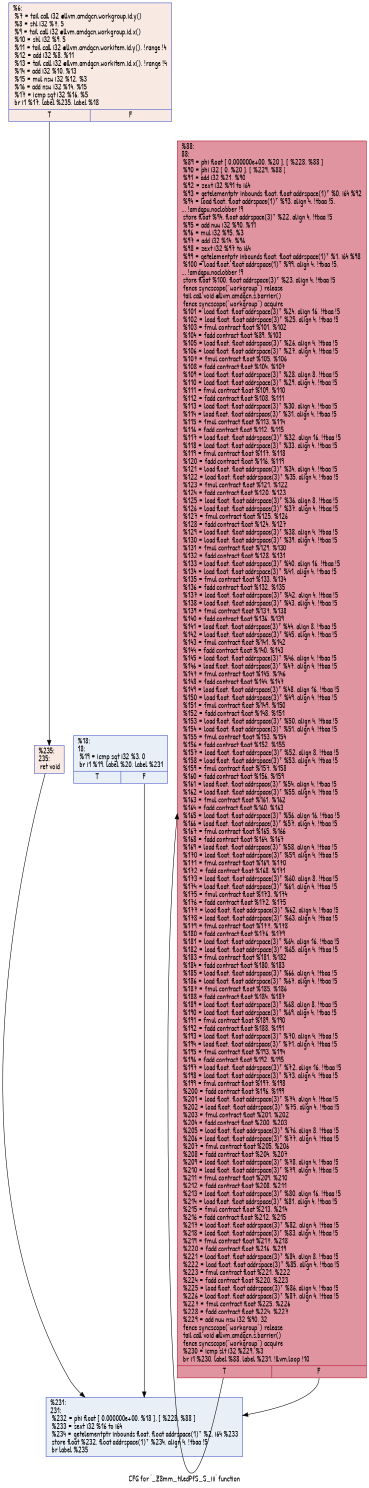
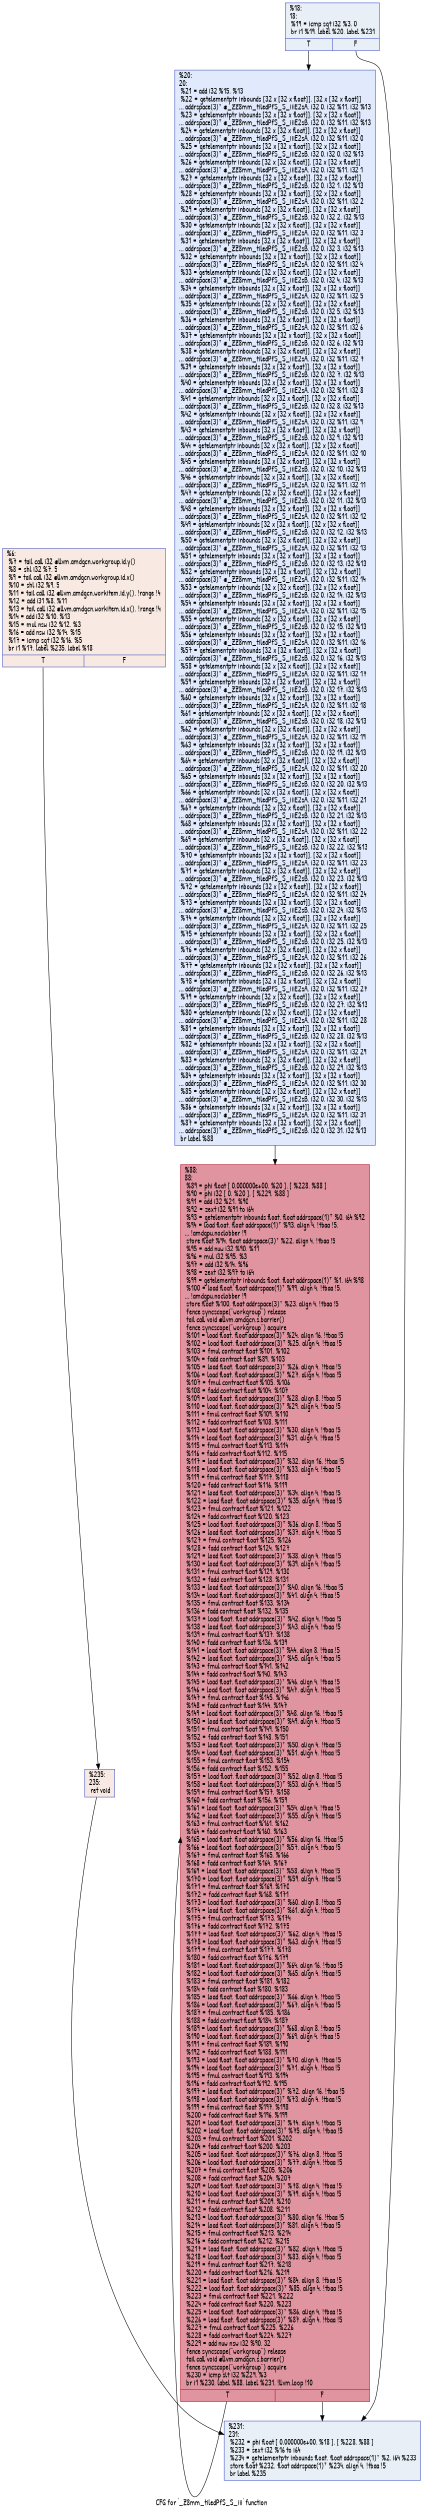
node "%6:": text "%12 = add i32 %8, %11" -> "%12 = add i31 %8, %11"
node "%20:": added
